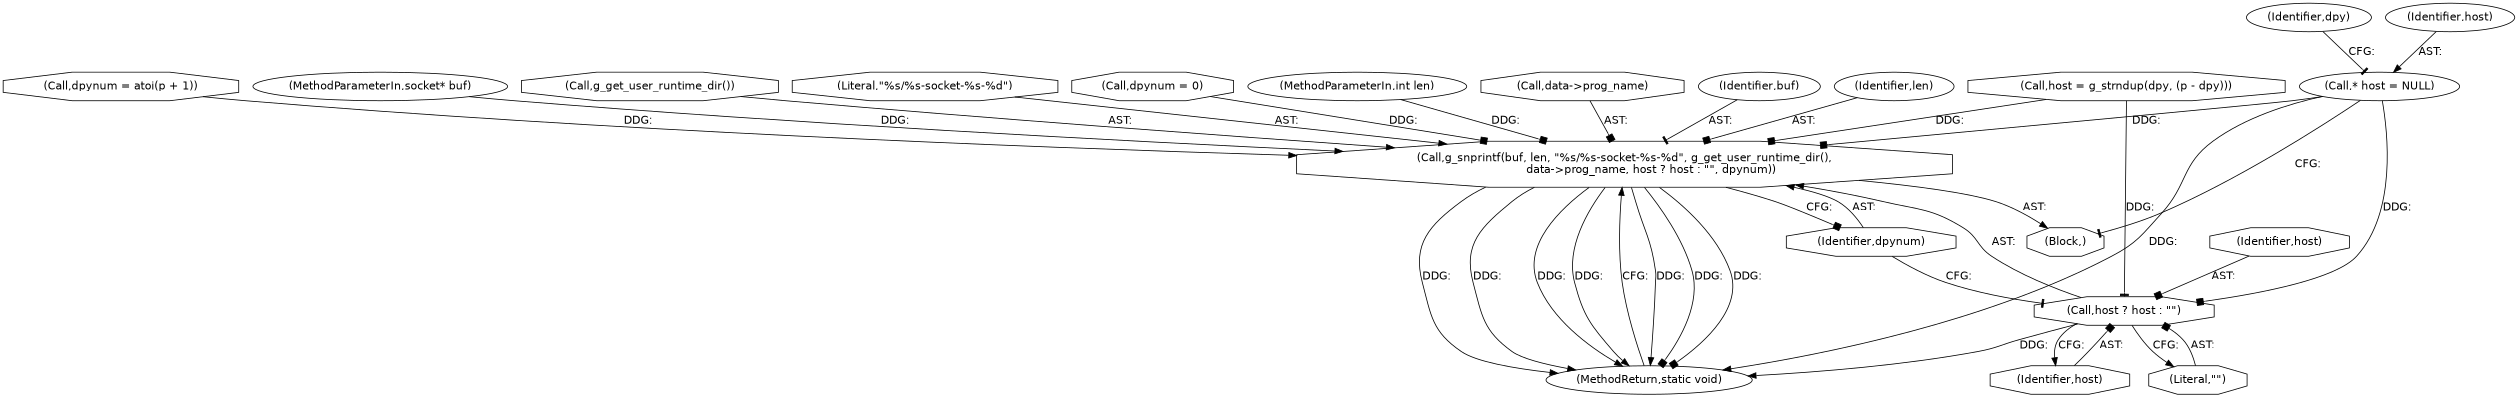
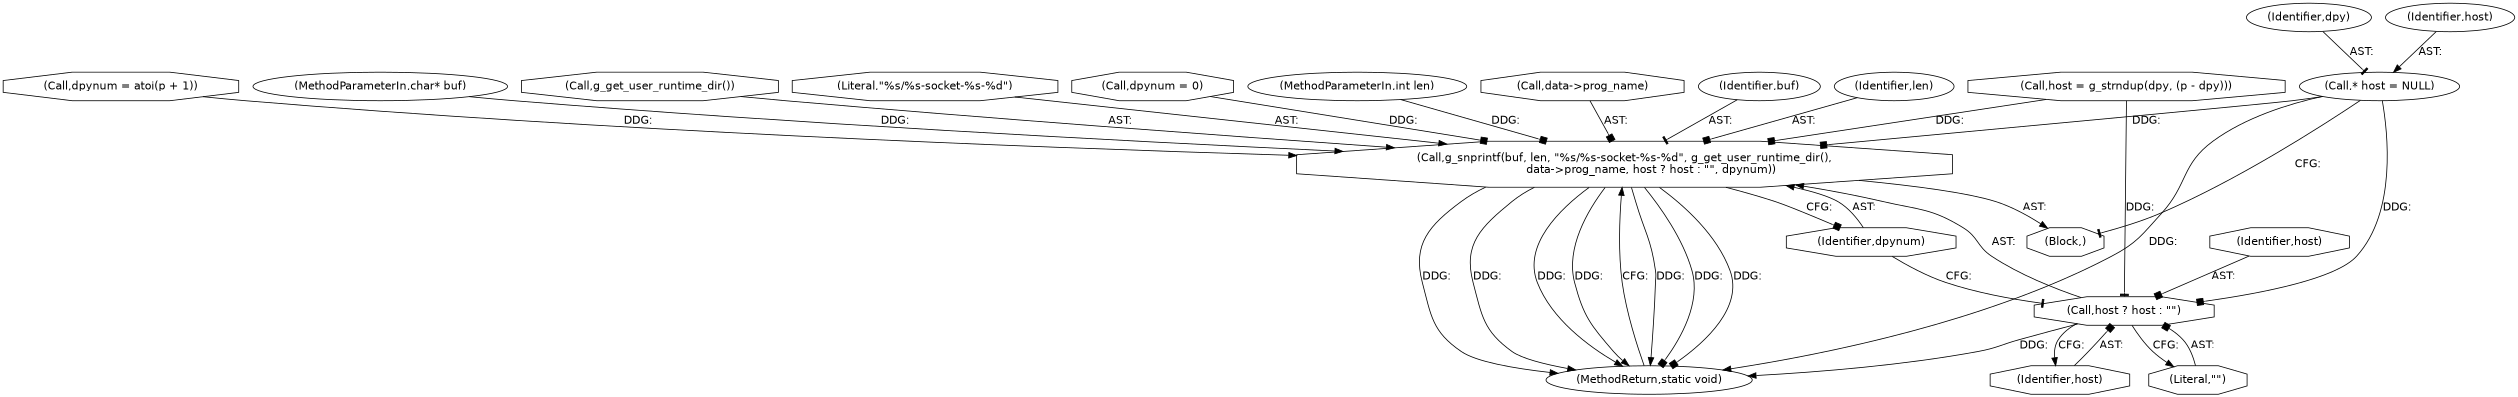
edge "(Identifier,dpy)" -> "(Call,* host = NULL)": label "CFG: " -> "AST: "
node "(MethodParameterIn,socket* buf)": label "(MethodParameterIn,socket* buf)" -> "(MethodParameterIn,char* buf)"
